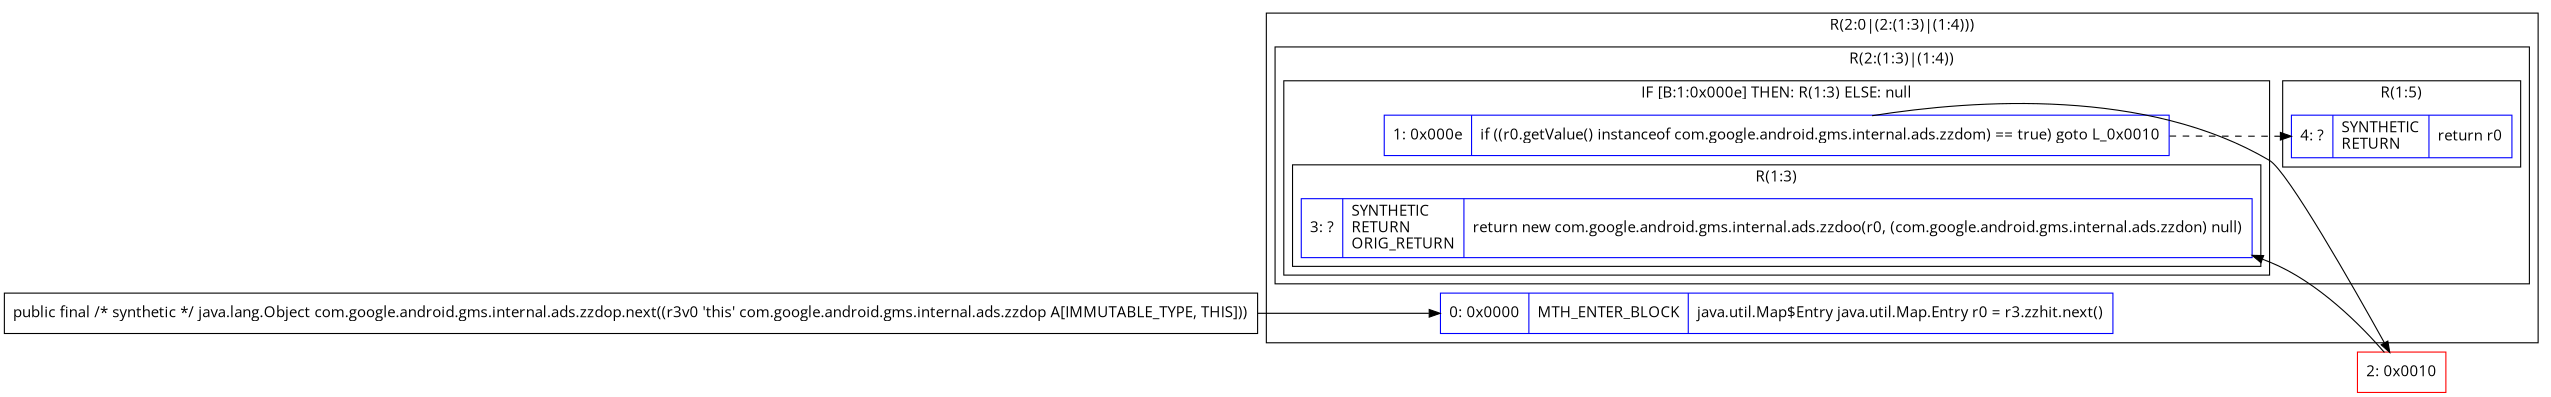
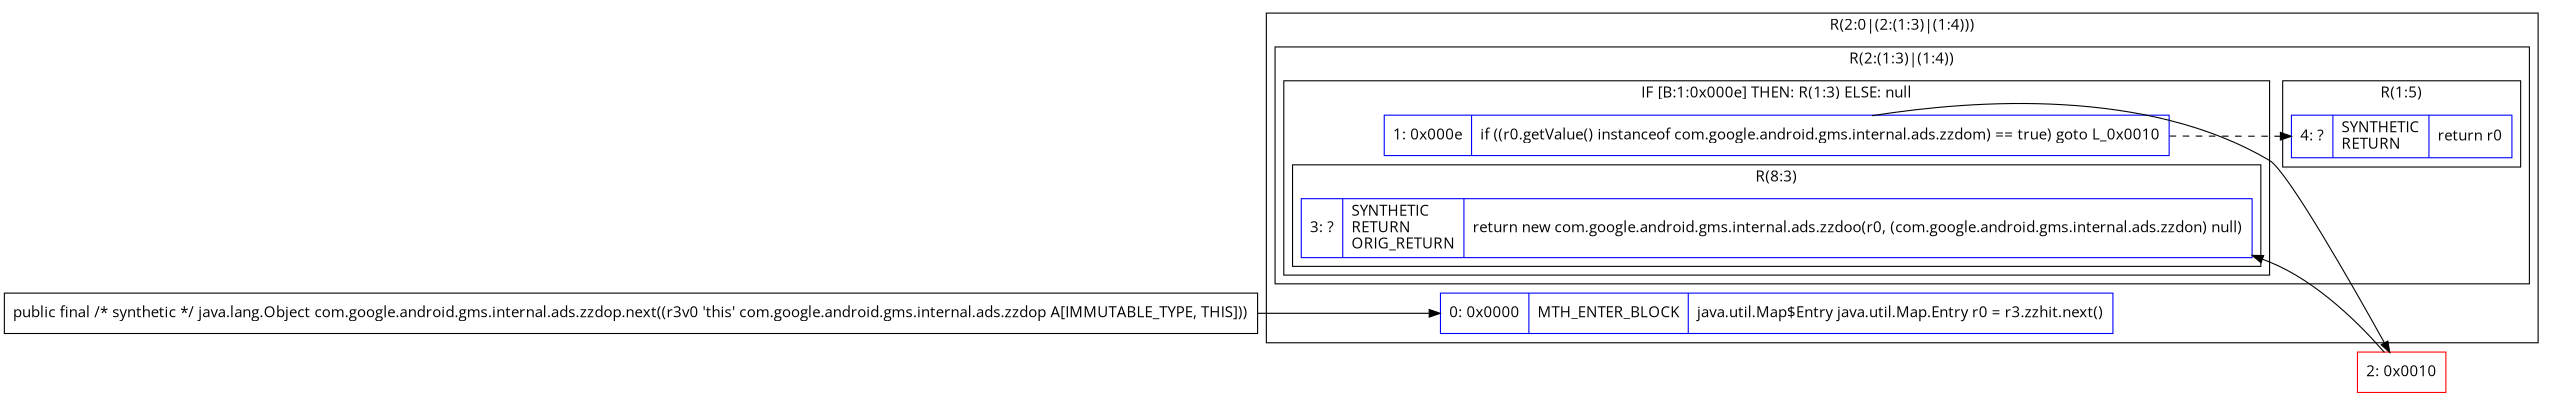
cluster "R(1:3)": label "R(1:3)" -> "R(8:3)"
